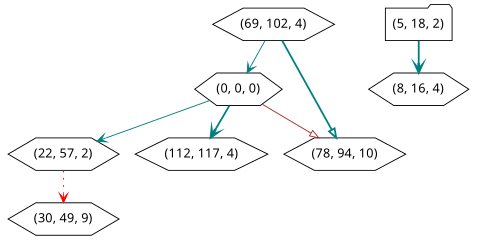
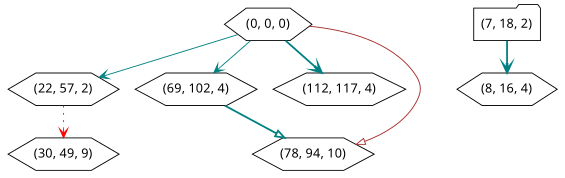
node "(5, 18, 2)": label "(5, 18, 2)" -> "(7, 18, 2)"
edge "(69, 102, 4)" -> "(0, 0, 0)": reversed
